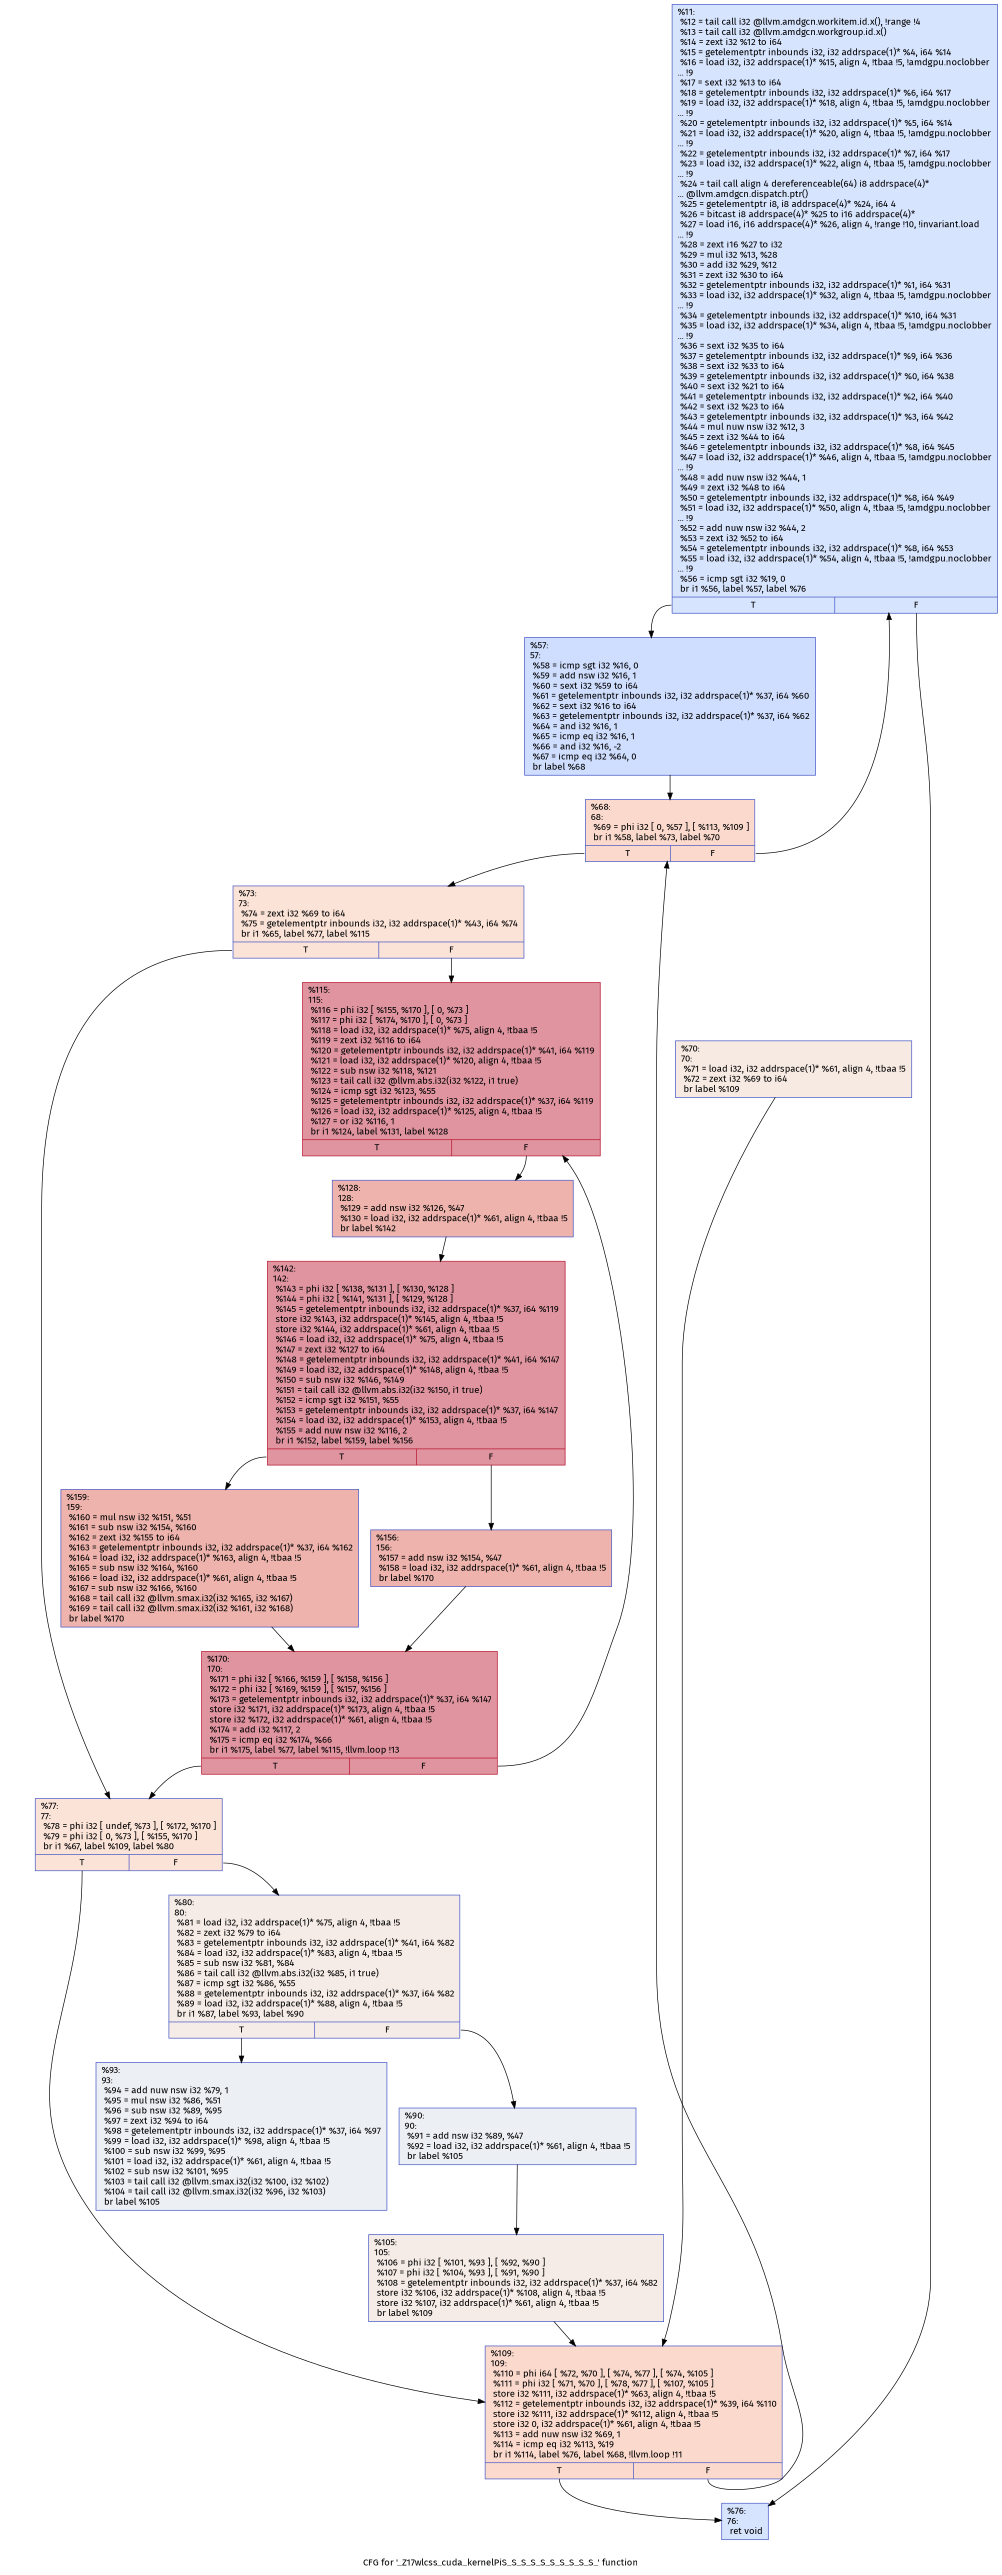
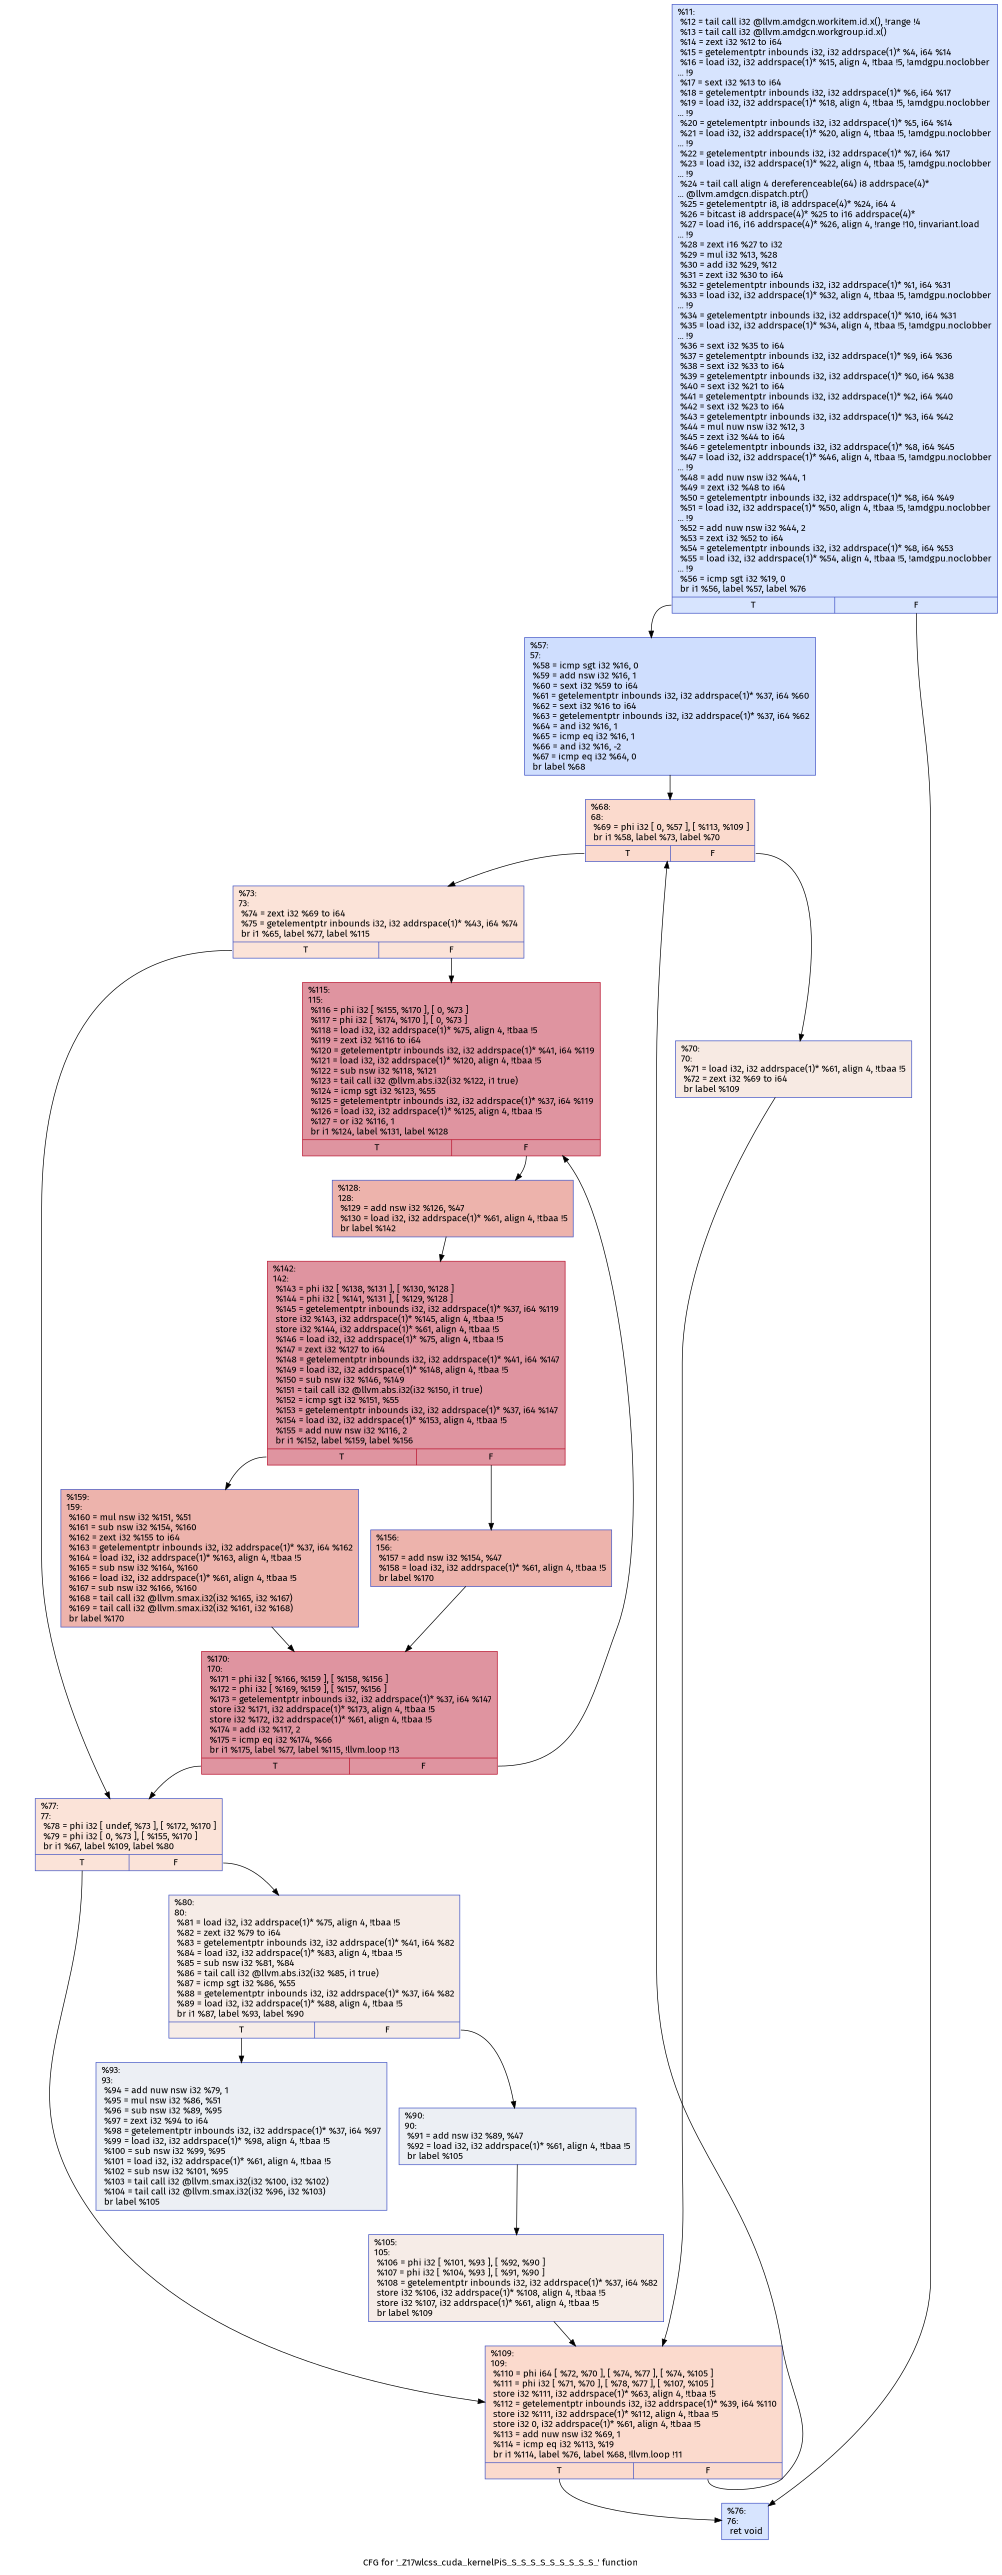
edge "%68:" -> "%11:": now "%68:" -> "%70:"
